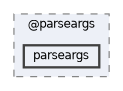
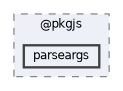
cluster "@parseargs": label "@parseargs" -> "@pkgjs"
